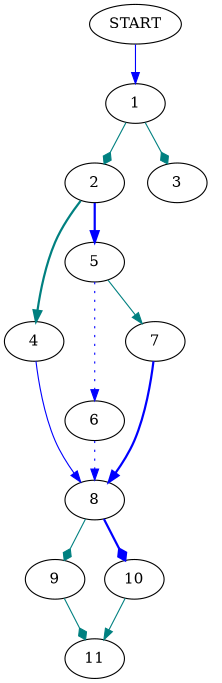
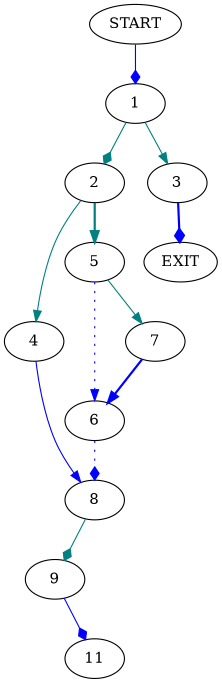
edge "START" -> "1": arrowhead normal -> diamond
edge "1" -> "3": arrowhead diamond -> normal
edge "2" -> "5": color blue -> teal
edge "2" -> "4": style bold -> solid
node "EXIT": added
edge "7" -> "8": now "7" -> "6"
edge "6" -> "8": arrowhead normal -> diamond
node "10": removed
edge "9" -> "11": color teal -> blue
